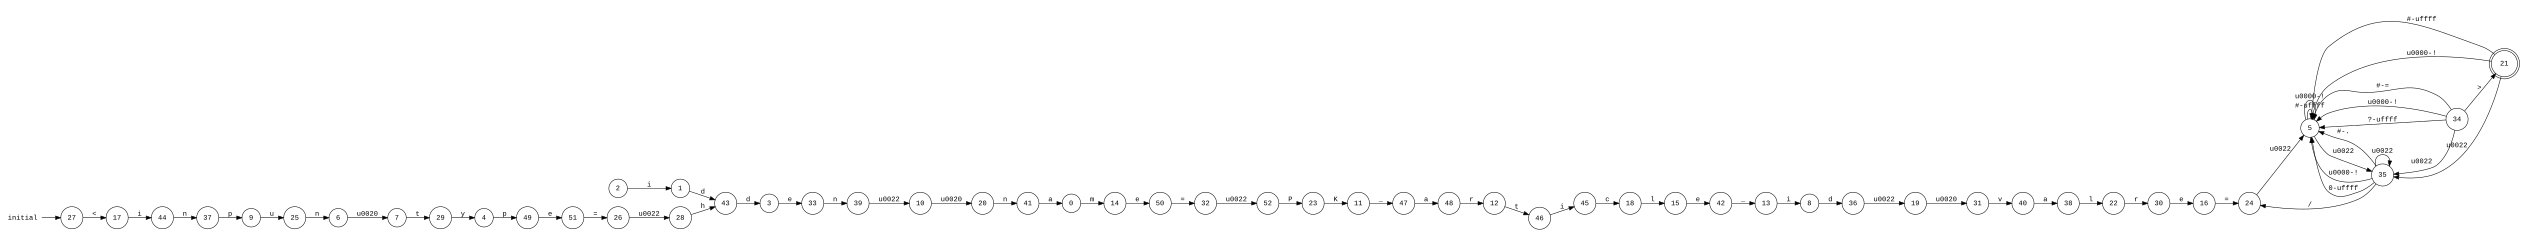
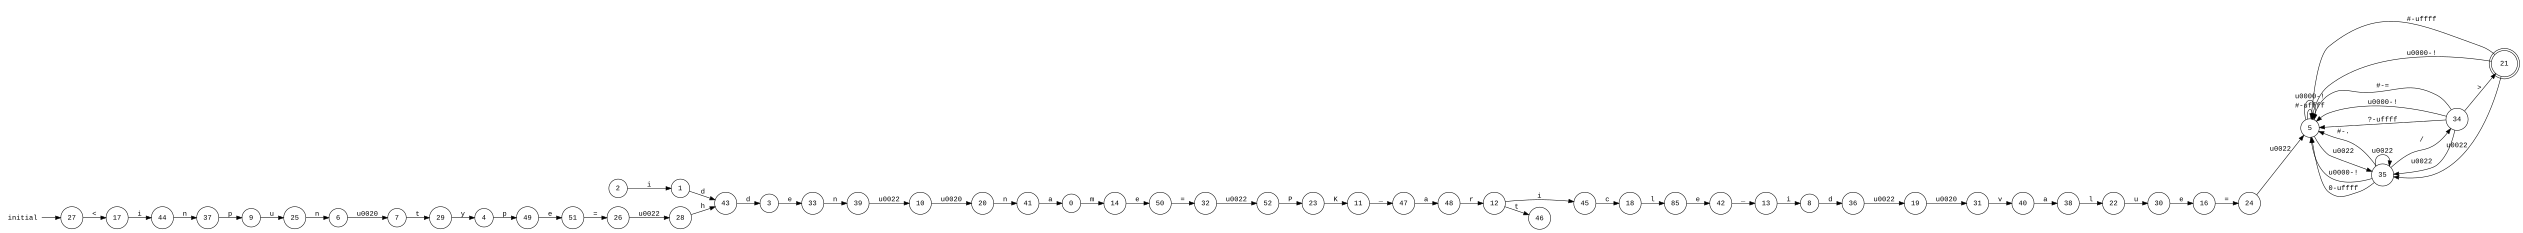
edge "22" -> "30": label "r" -> "u"
node "15": label "15" -> "85"
edge "35" -> "24": now "35" -> "34"
edge "46" -> "45": now "12" -> "45"
